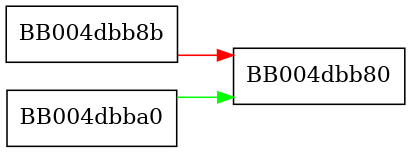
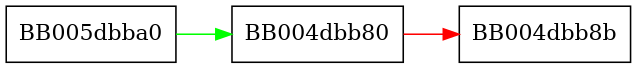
edge "BB004dbb8b" -> "BB004dbb80": reversed
node "BB004dbba0": label "BB004dbba0" -> "BB005dbba0"
